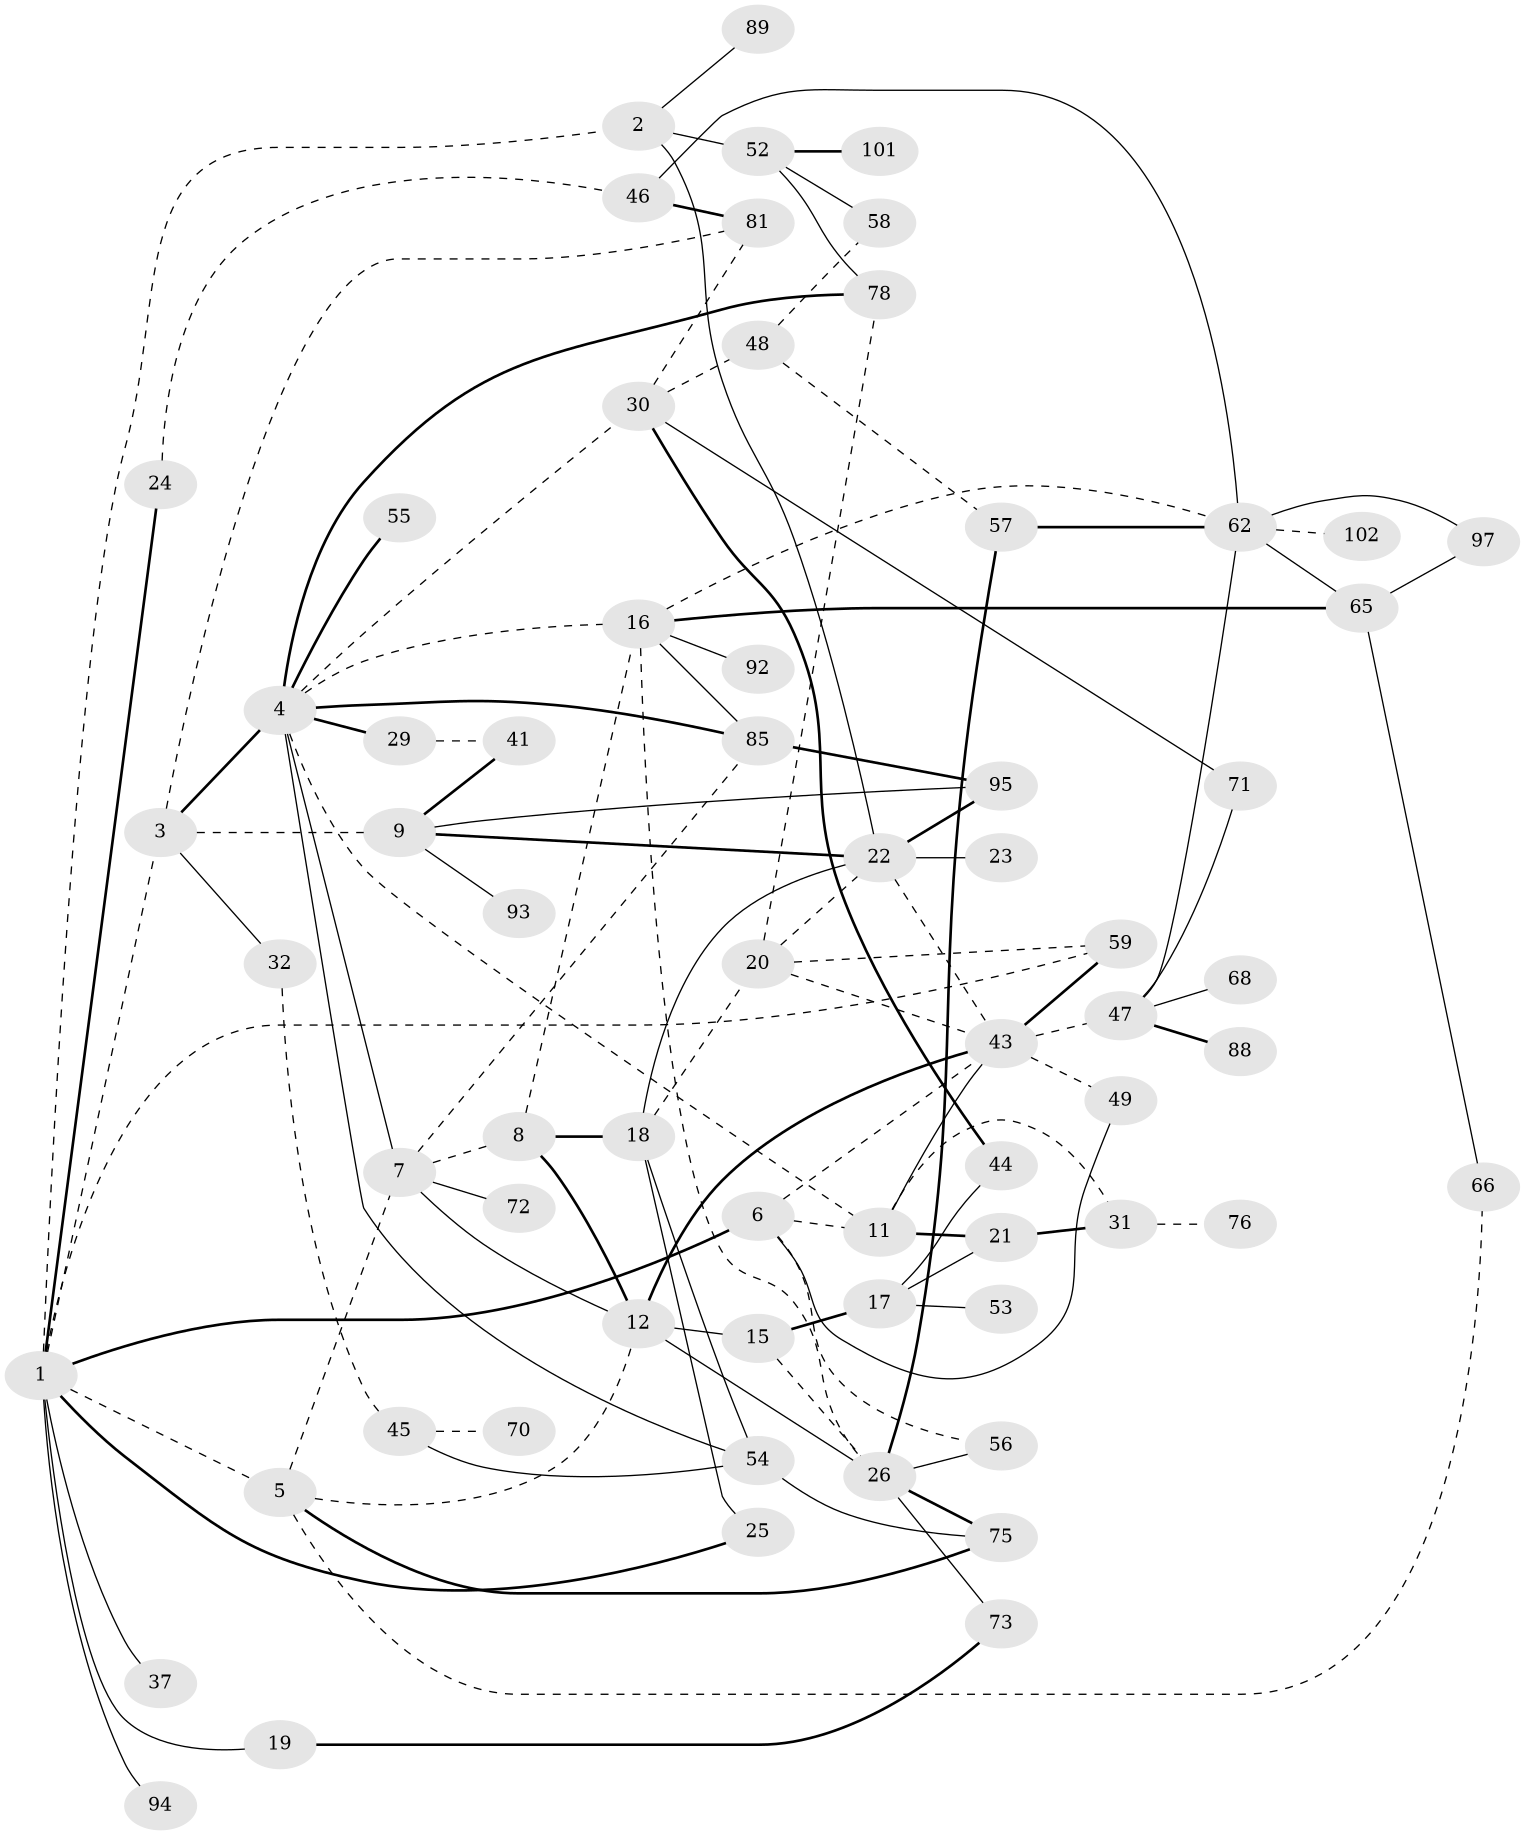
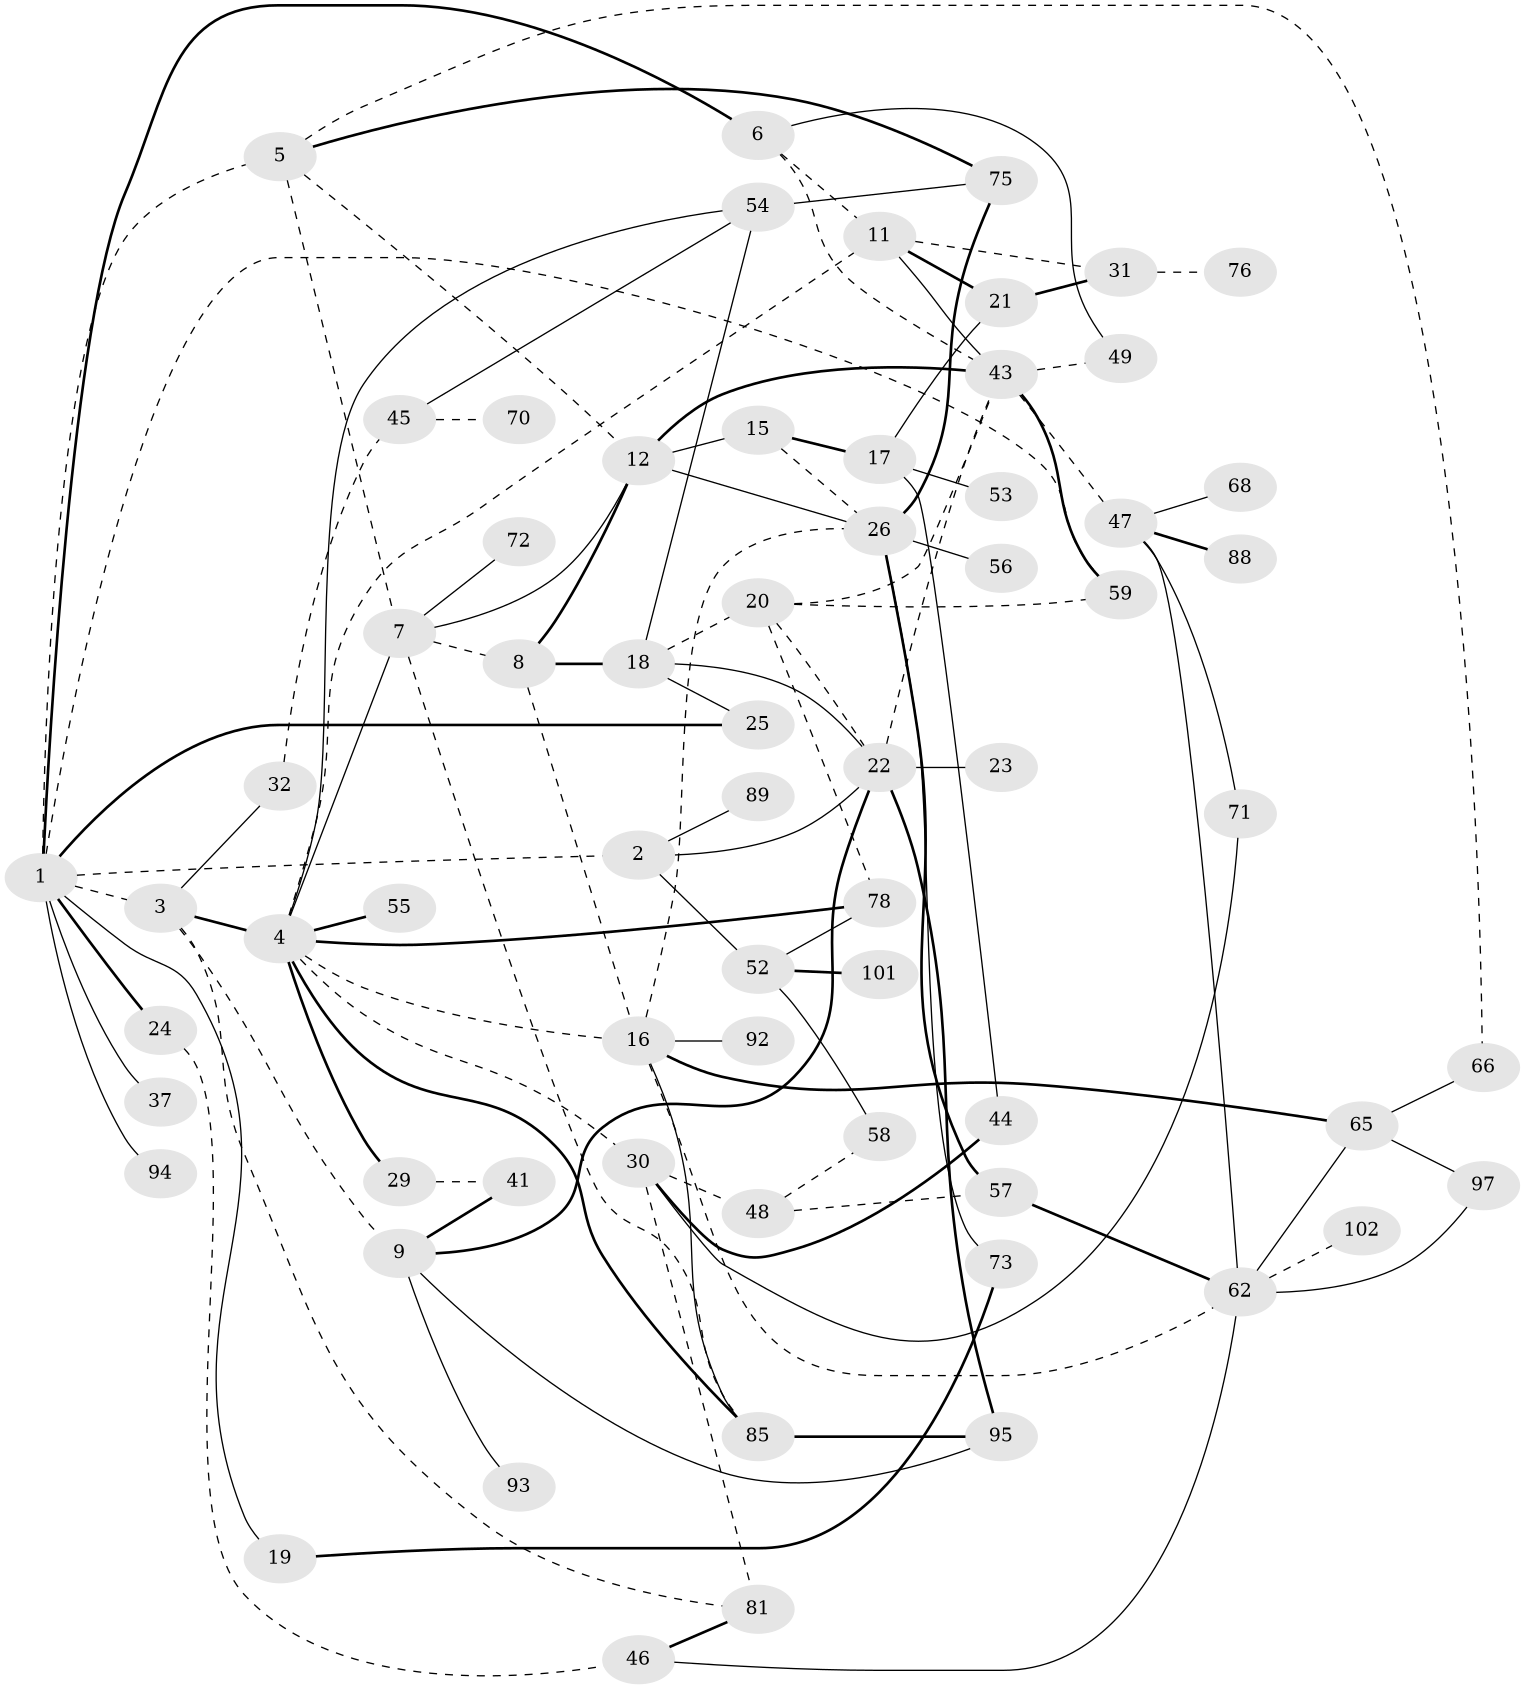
edge "6" -- "56": removed
